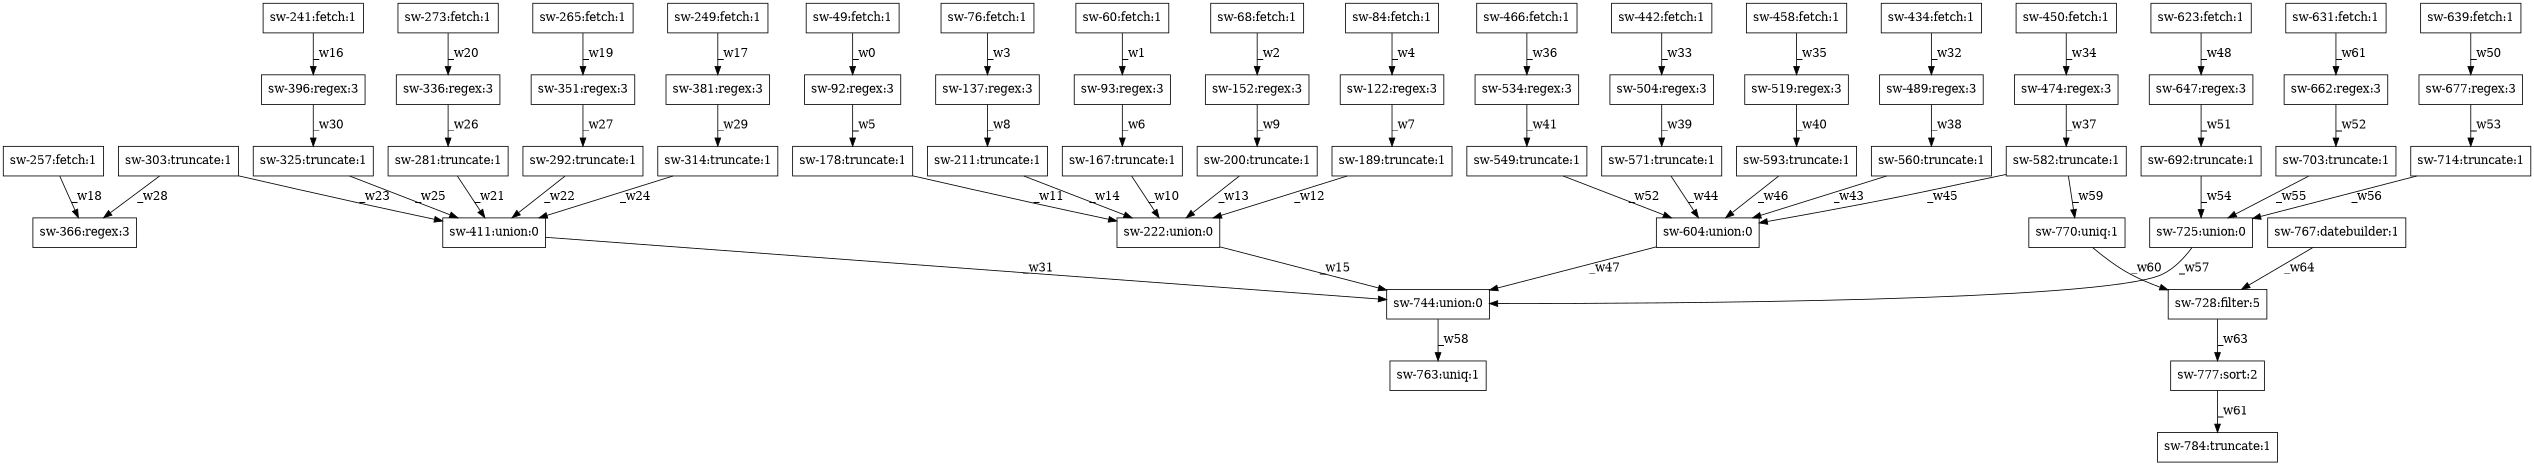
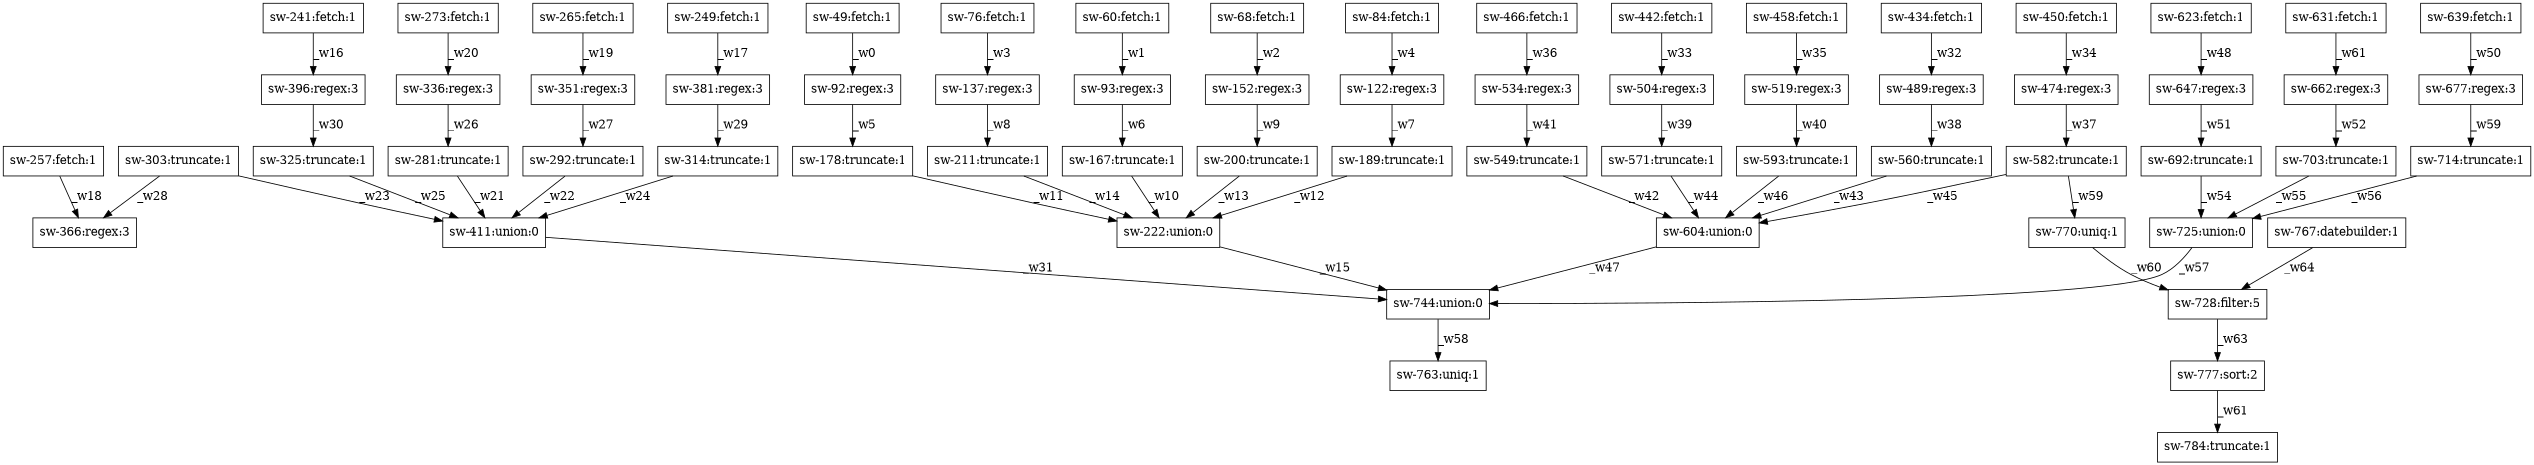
edge "sw-677:regex:3" -> "sw-714:truncate:1": label "_w53" -> "_w59"
edge "sw-549:truncate:1" -> "sw-604:union:0": label "_w52" -> "_w42"
